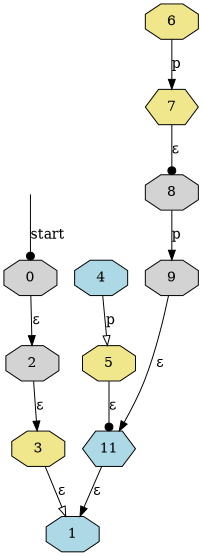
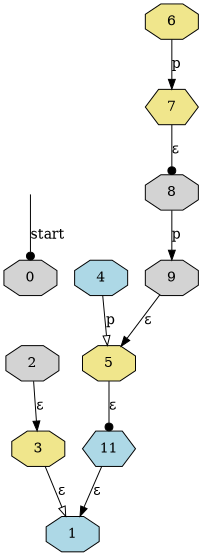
edge "0" -> "2": removed, label "ε"
edge "9" -> "11": now "9" -> "5"
